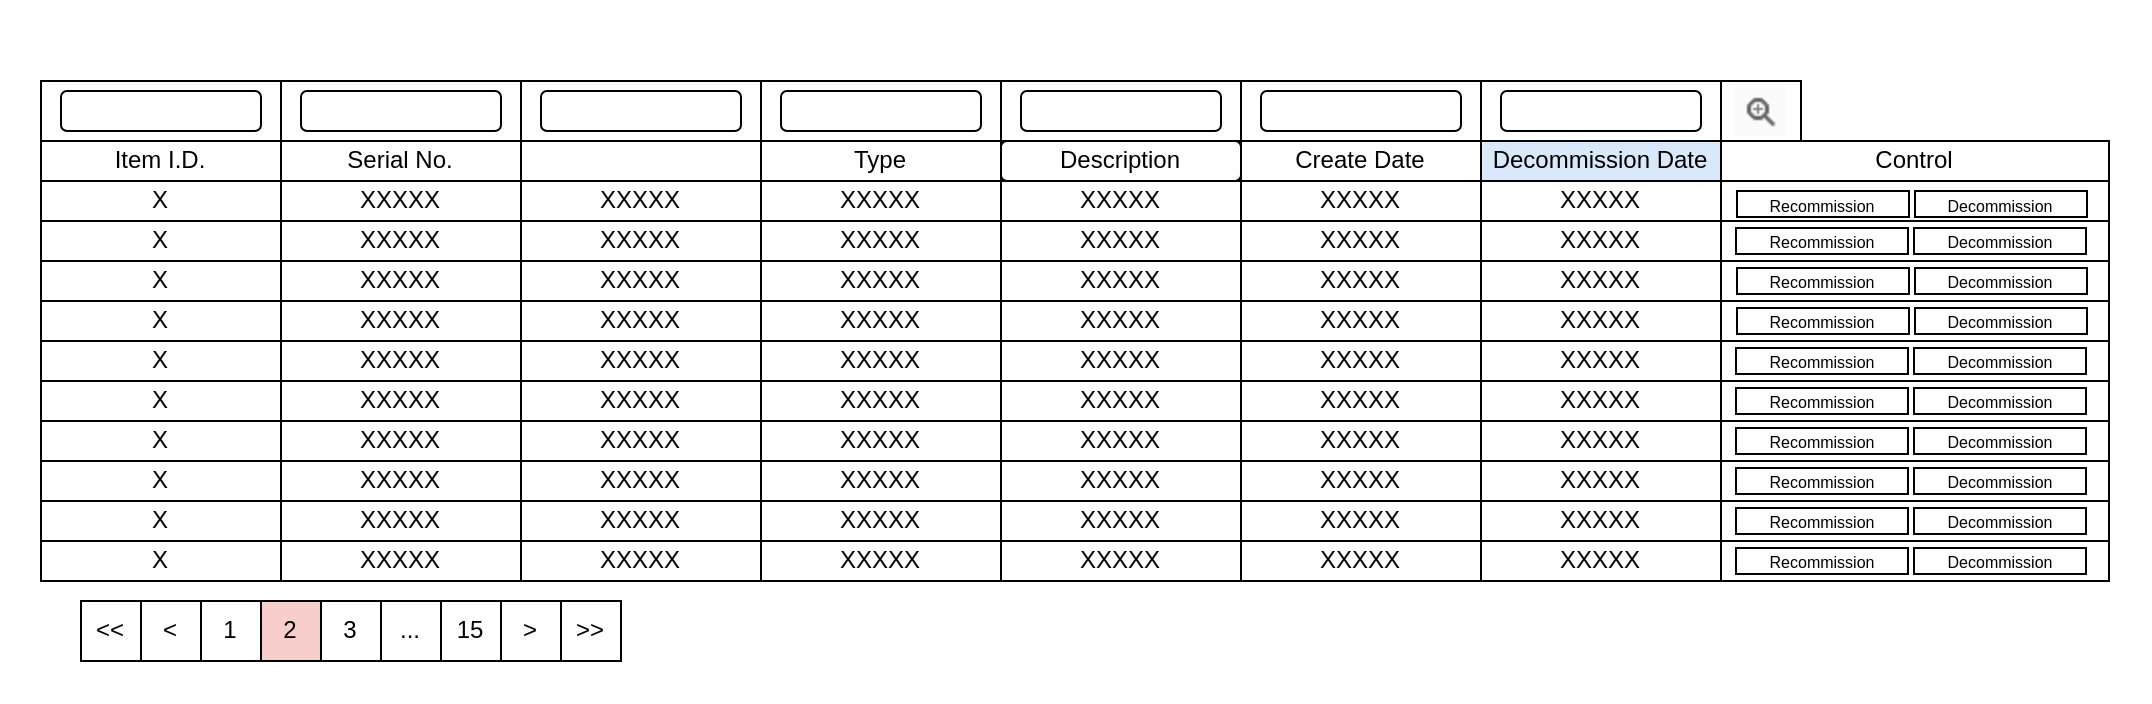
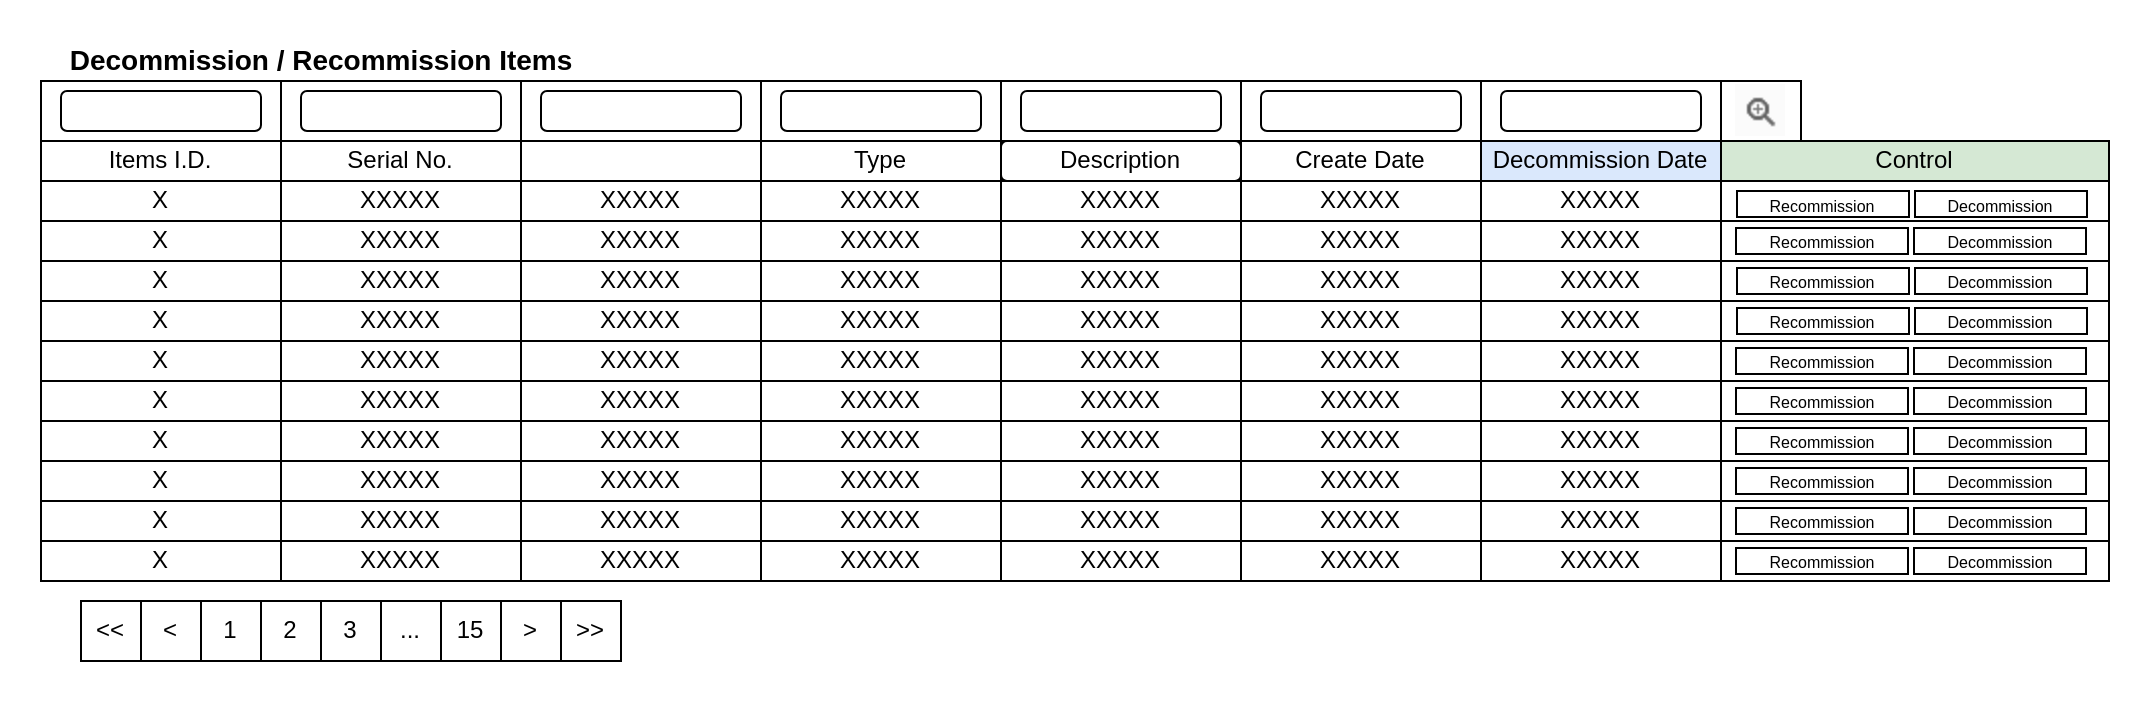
node "Decommission / Recommission Items": added
node "Item I.D.": label "Item I.D." -> "Items I.D."
node "Control": fillcolor #ffffff -> #d5e8d4
node "2": fillcolor #f8cecc -> #ffffff
